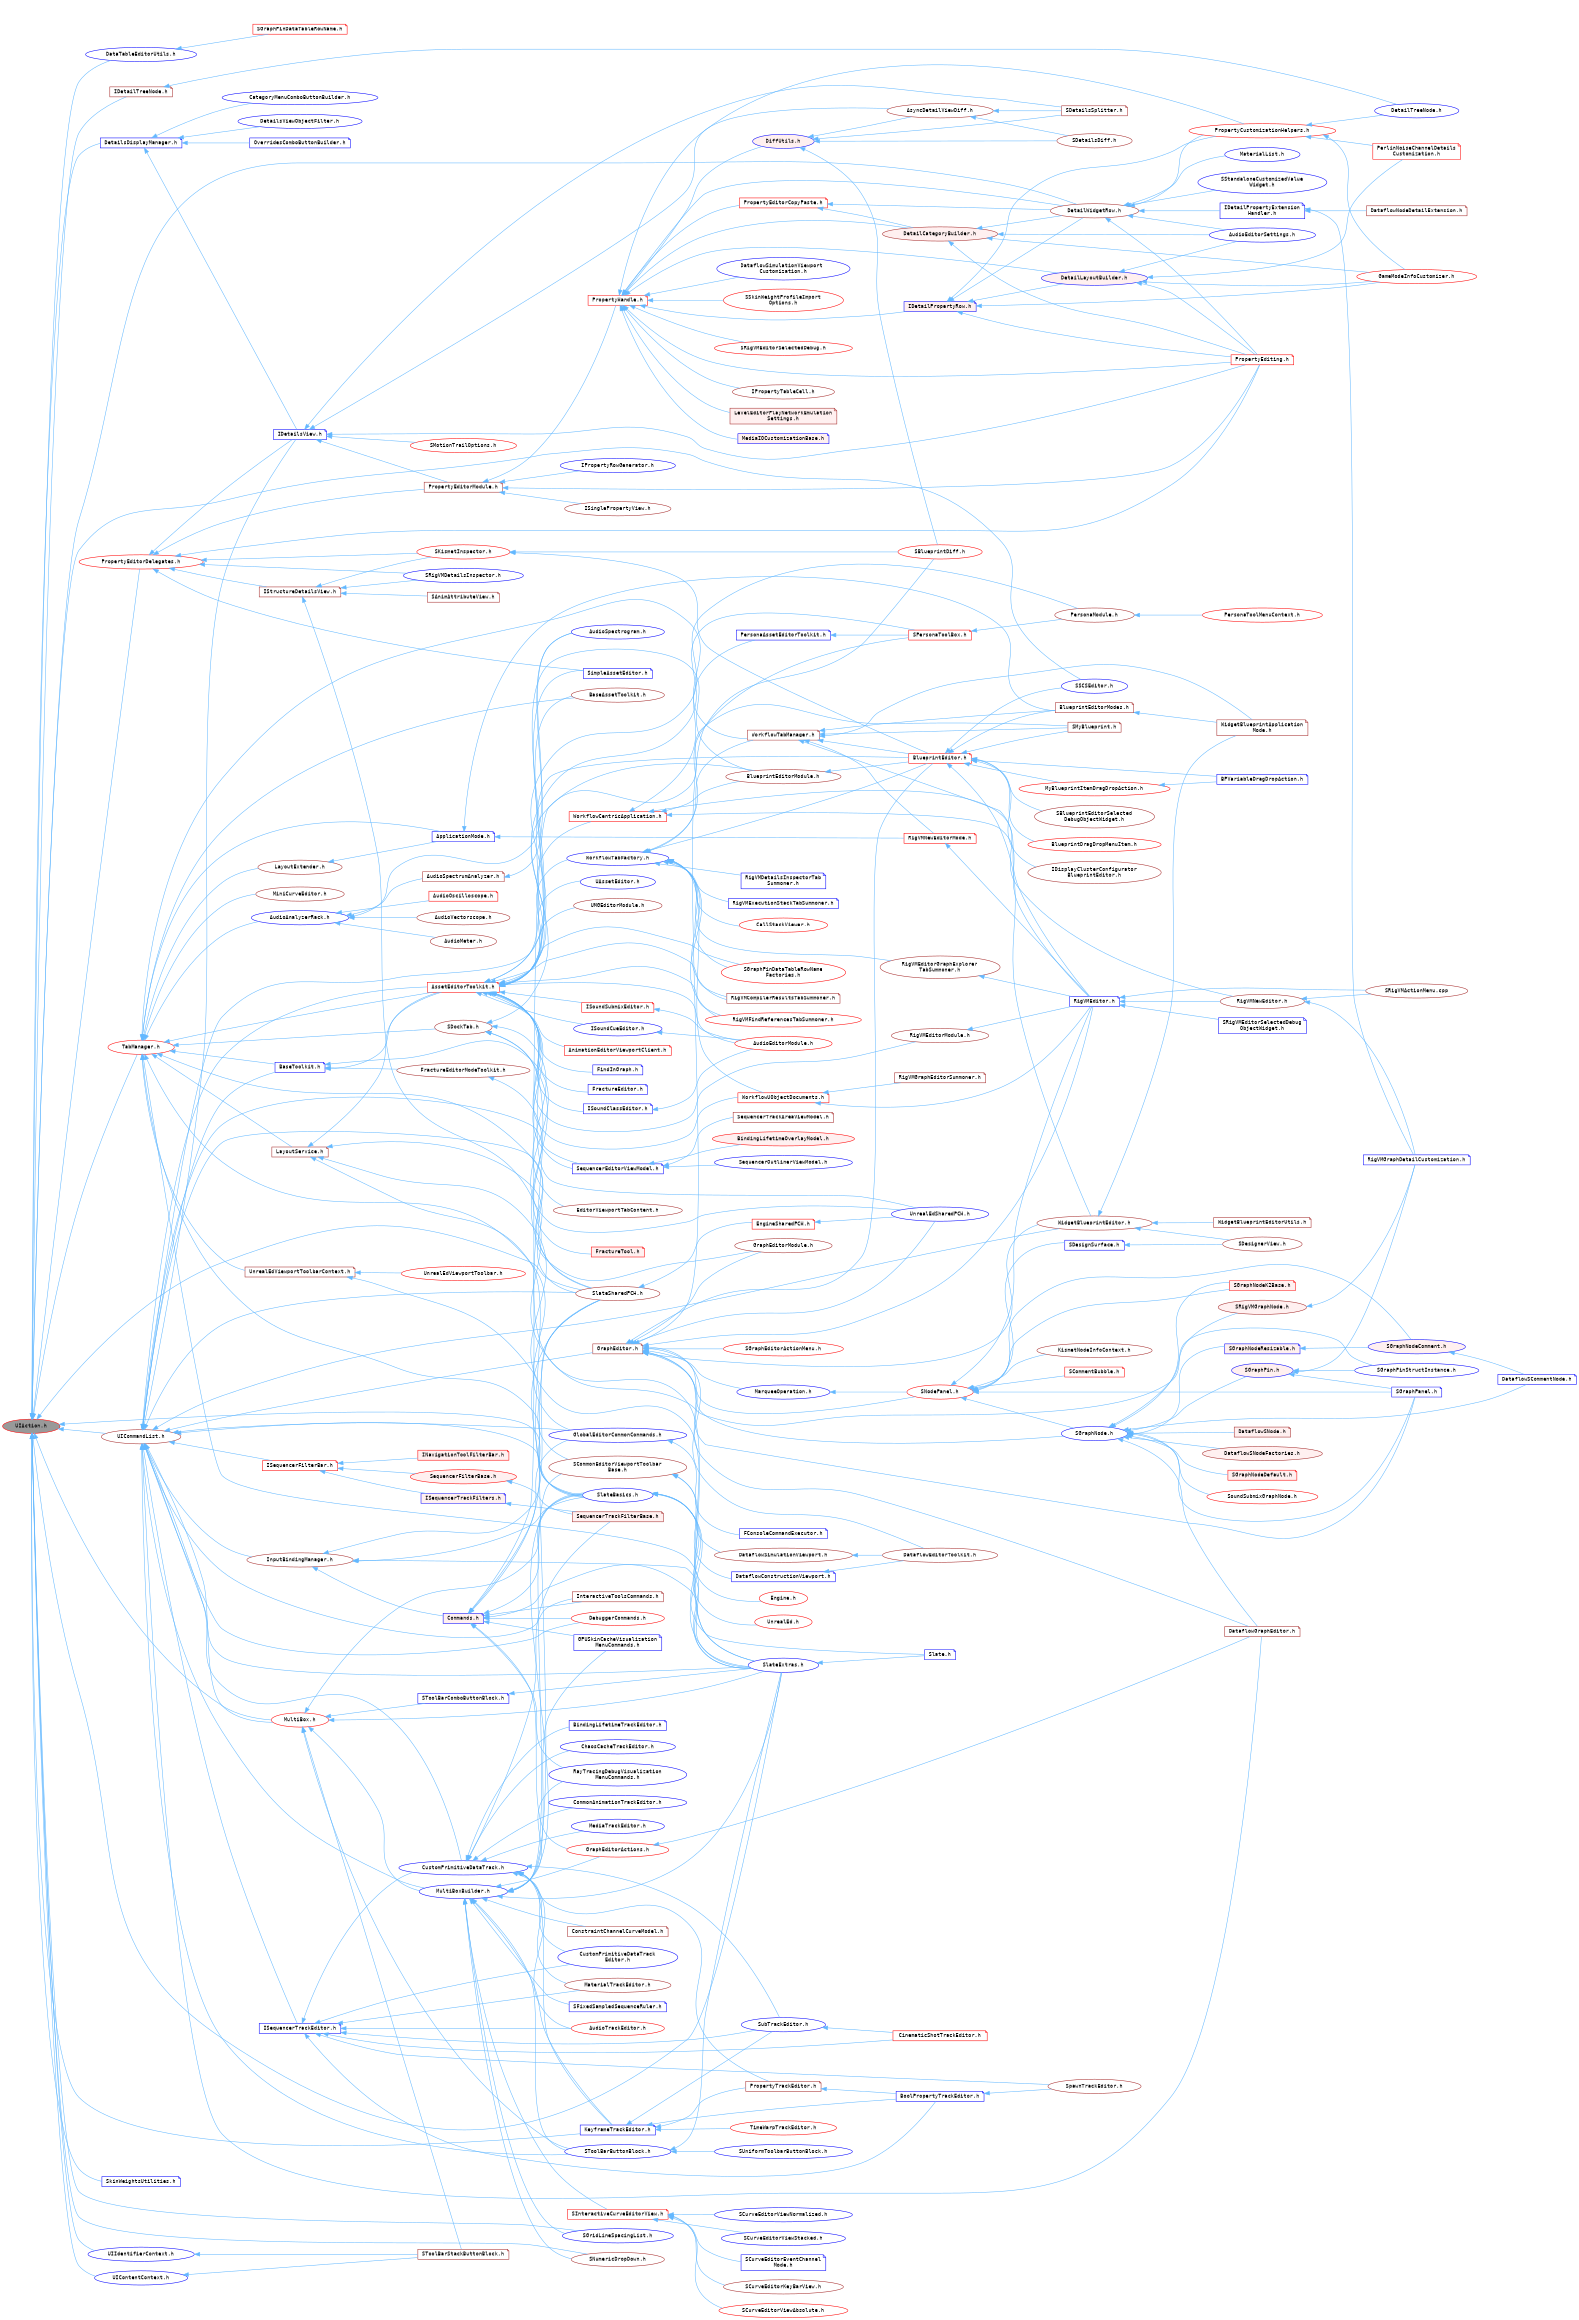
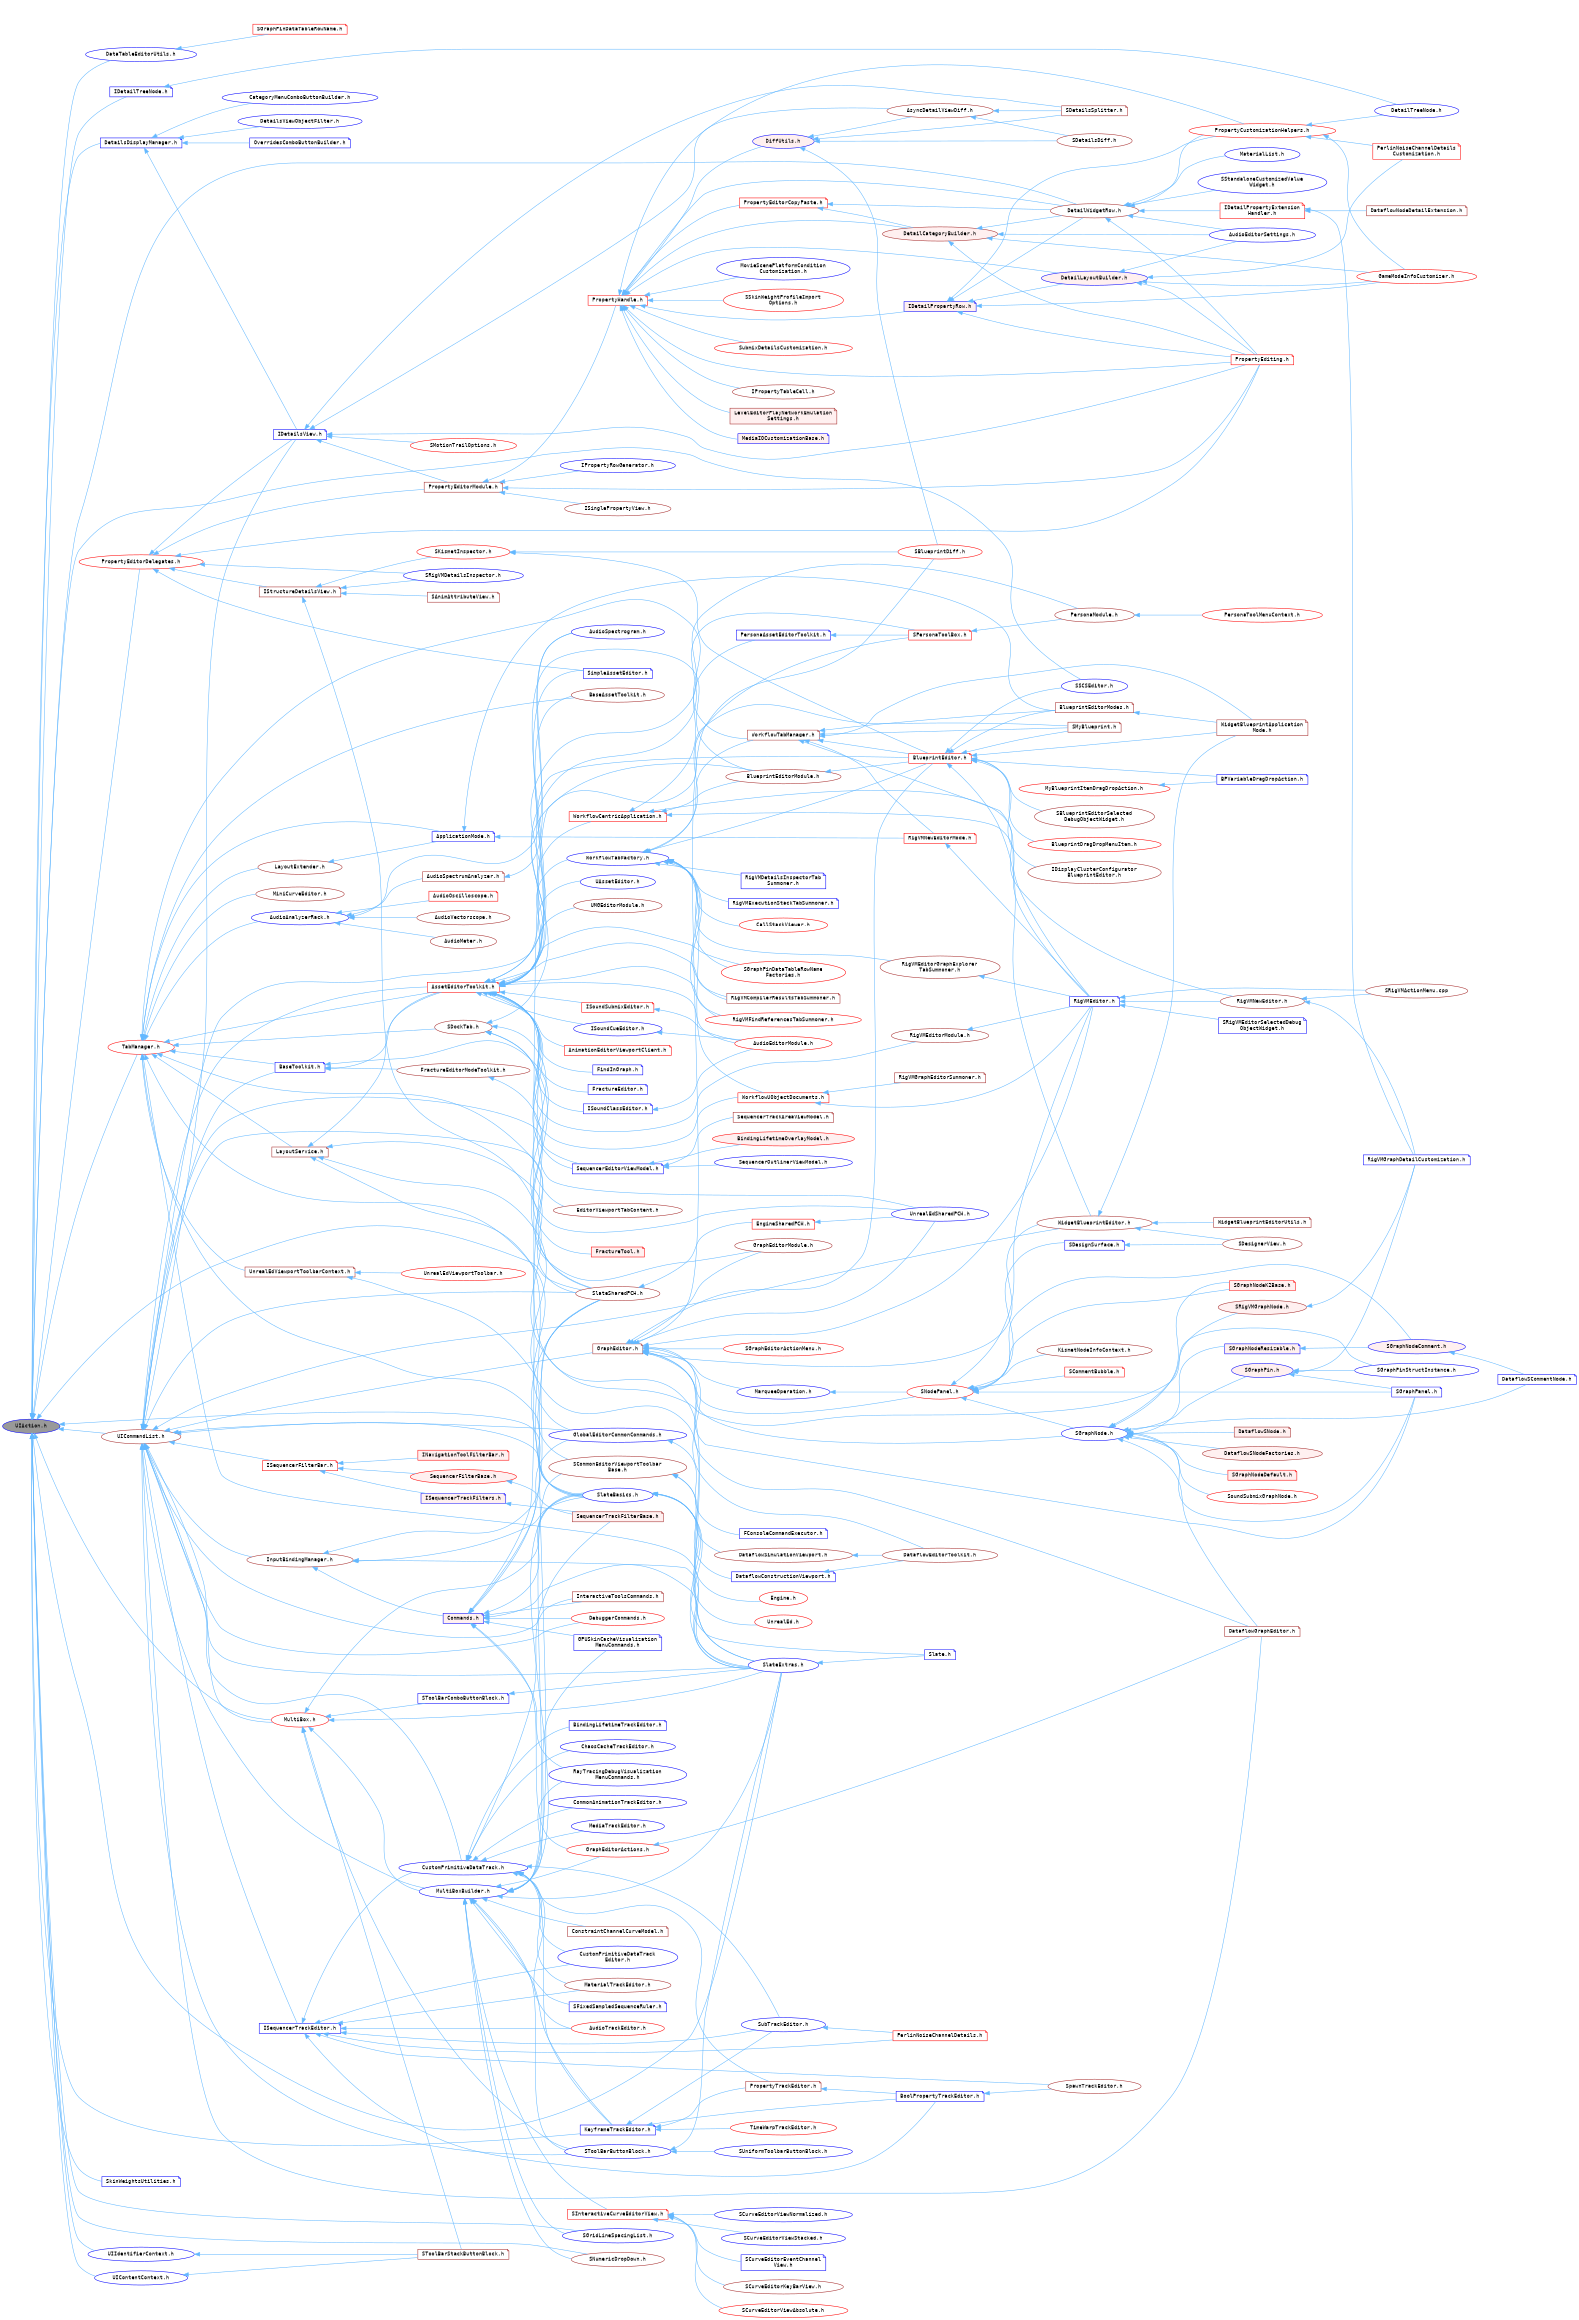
node "IDetailTreeNode.h": color brown -> blue
node "IDetailPropertyExtension Handler.h": color blue -> red
node "DataflowSimulationViewport Customization.h": label "DataflowSimulationViewport Customization.h" -> "MovieScenePlatformCondition Customization.h"
node "SRigVMEditorSelectedDebug.h": label "SRigVMEditorSelectedDebug.h" -> "SubmixDetailsCustomization.h"
edge "SKismetInspector.h" -> "PropertyEditorDelegates.h": removed
edge "MyBlueprintItemDragDropAction.h" -> "BlueprintEditor.h": now "WidgetBlueprintApplication Mode.h" -> "BlueprintEditor.h"
node "UIAction.h": color red -> blue
node "CinematicShotTrackEditor.h": label "CinematicShotTrackEditor.h" -> "PerlinNoiseChannelDetails.h"
node "SCurveEditorEventChannel Mode.h": label "SCurveEditorEventChannel Mode.h" -> "SCurveEditorEventChannel View.h"
